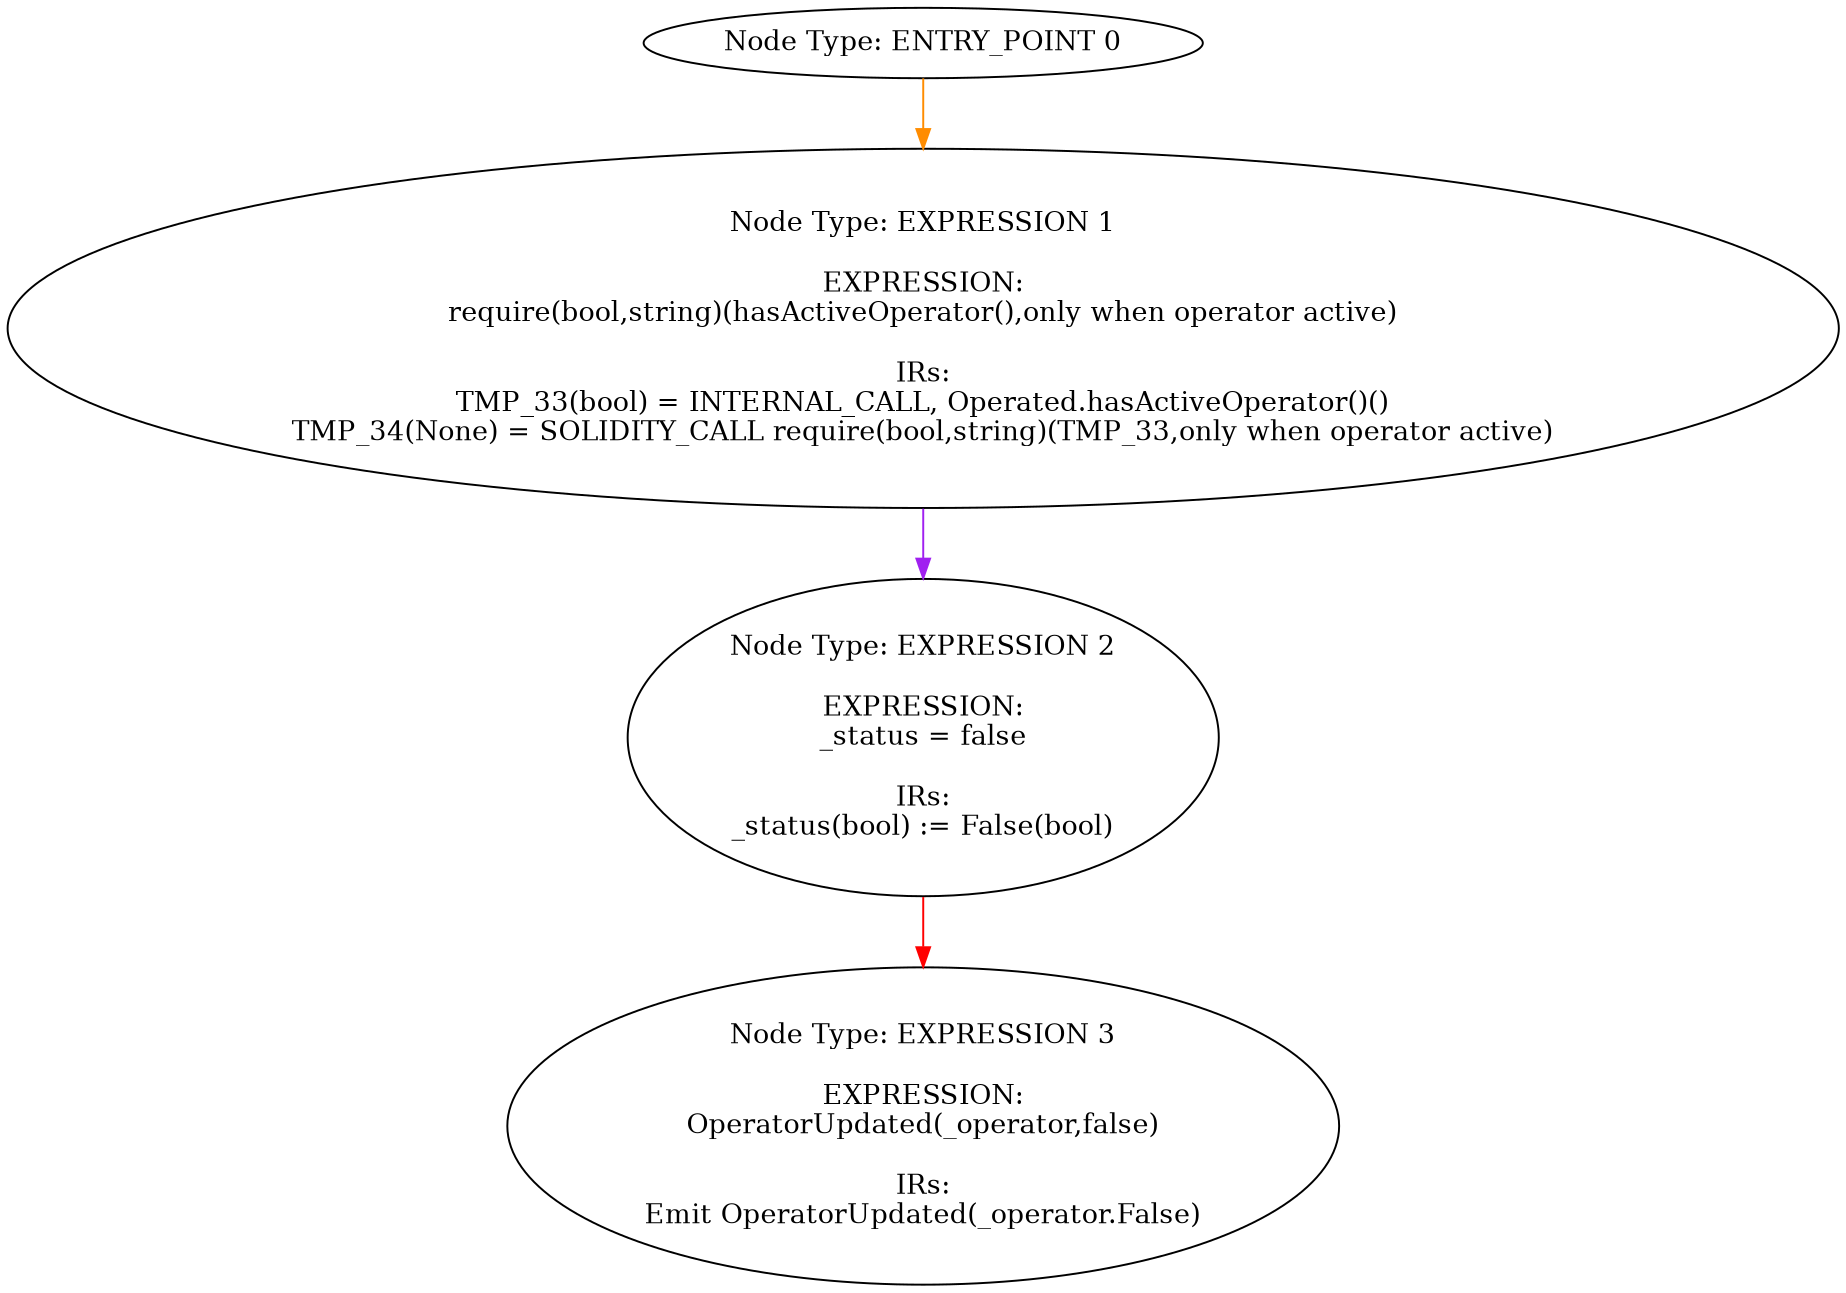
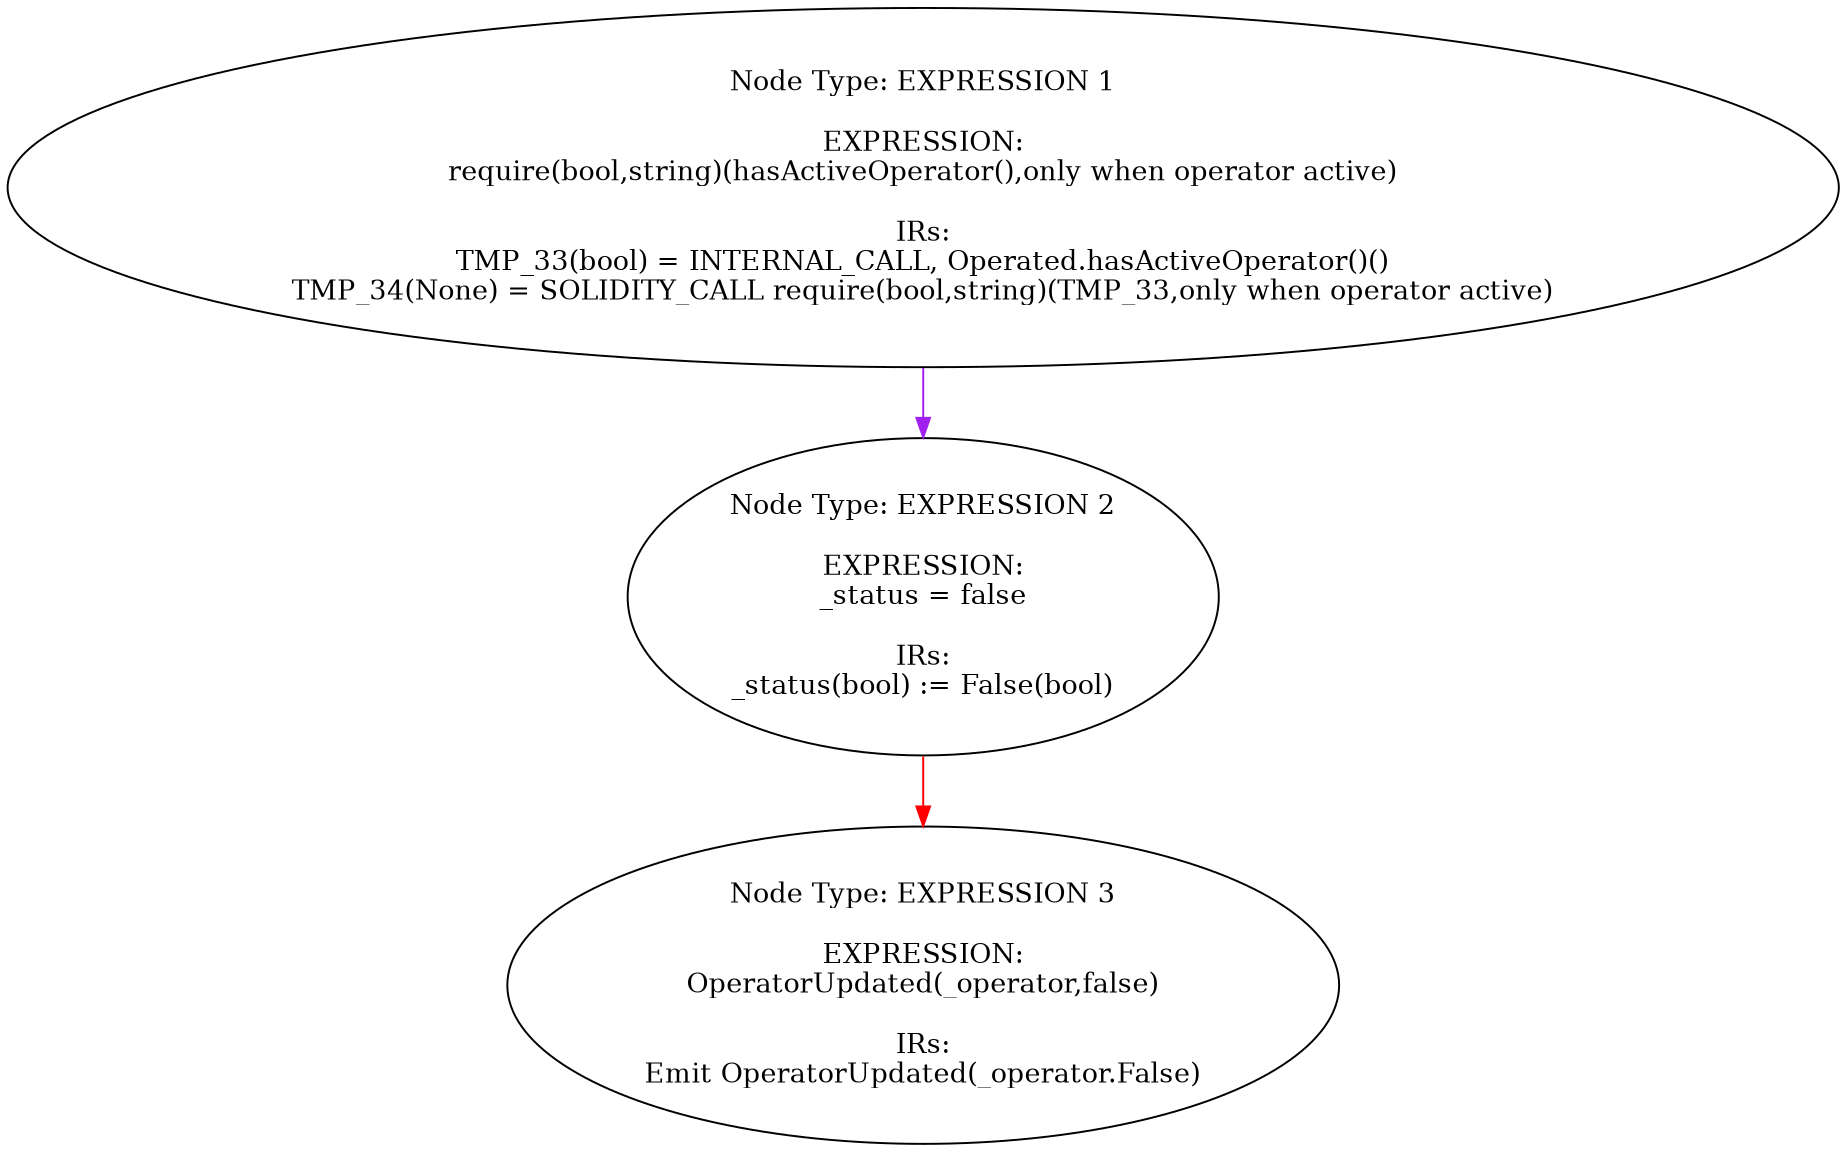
node "Node Type: ENTRY_POINT 0": removed
